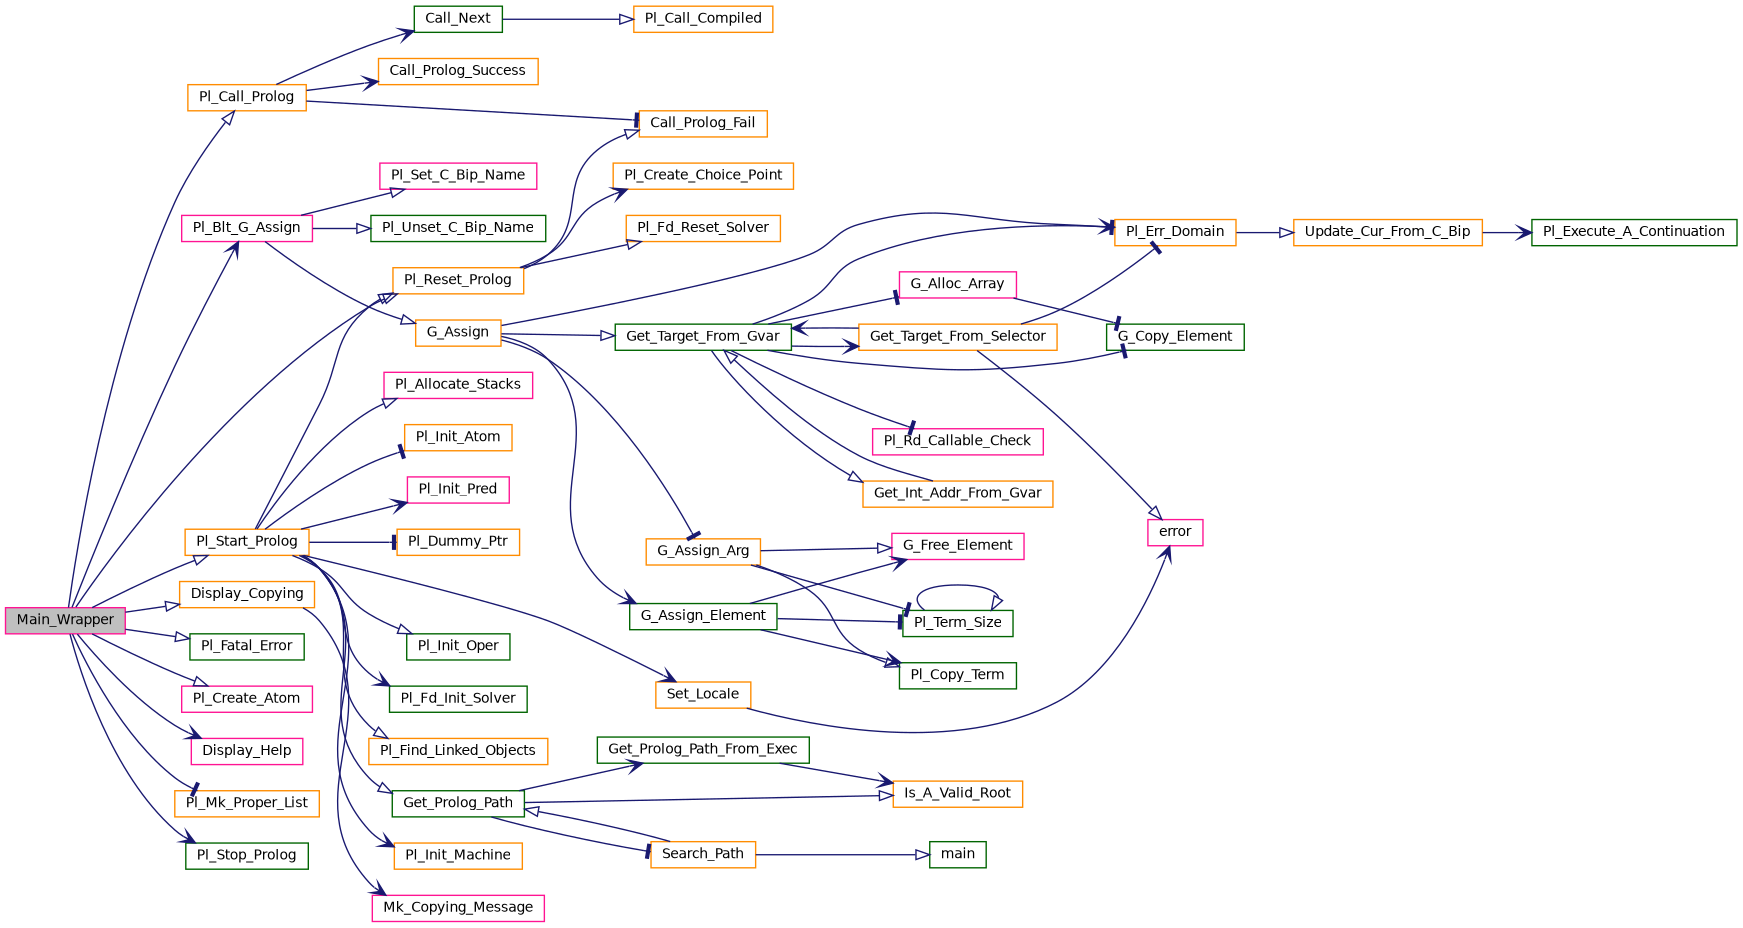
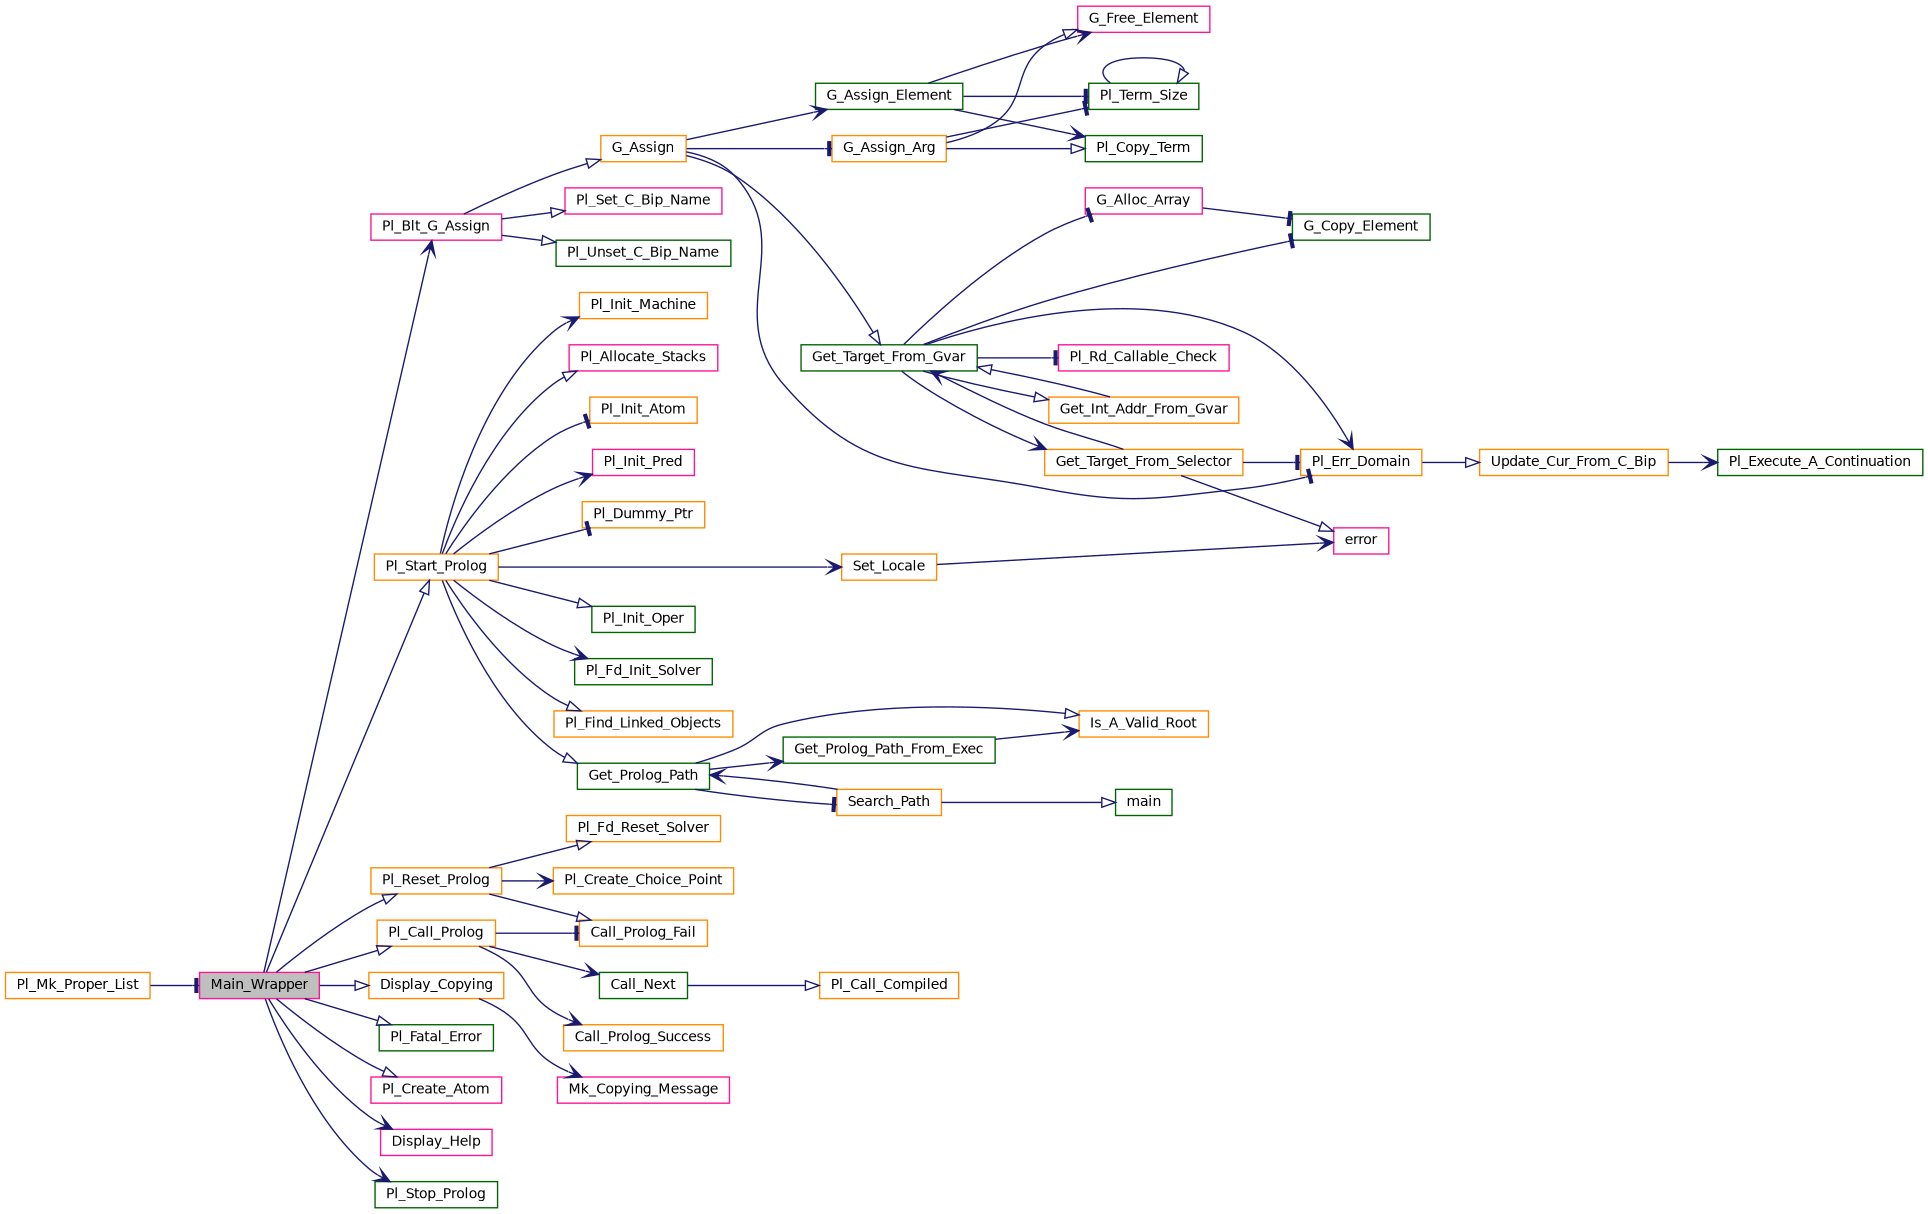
edge "Pl_Start_Prolog" -> "Pl_Reset_Prolog": removed
edge "Main_Wrapper" -> "Pl_Mk_Proper_List": reversed
edge "Search_Path" -> "Get_Prolog_Path": arrowhead onormal -> vee
